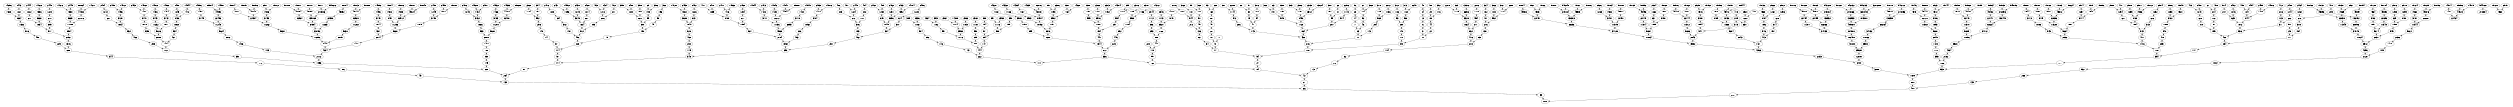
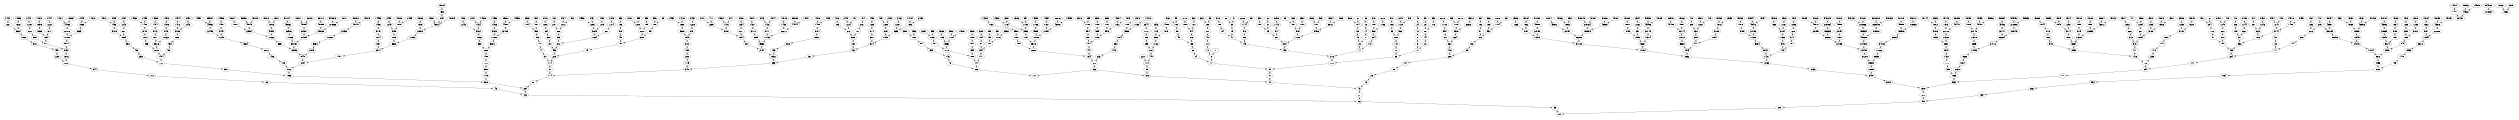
edge "3751" -> "11256": now "3751" -> "45024"
edge "209" -> "315": now "630" -> "315"
